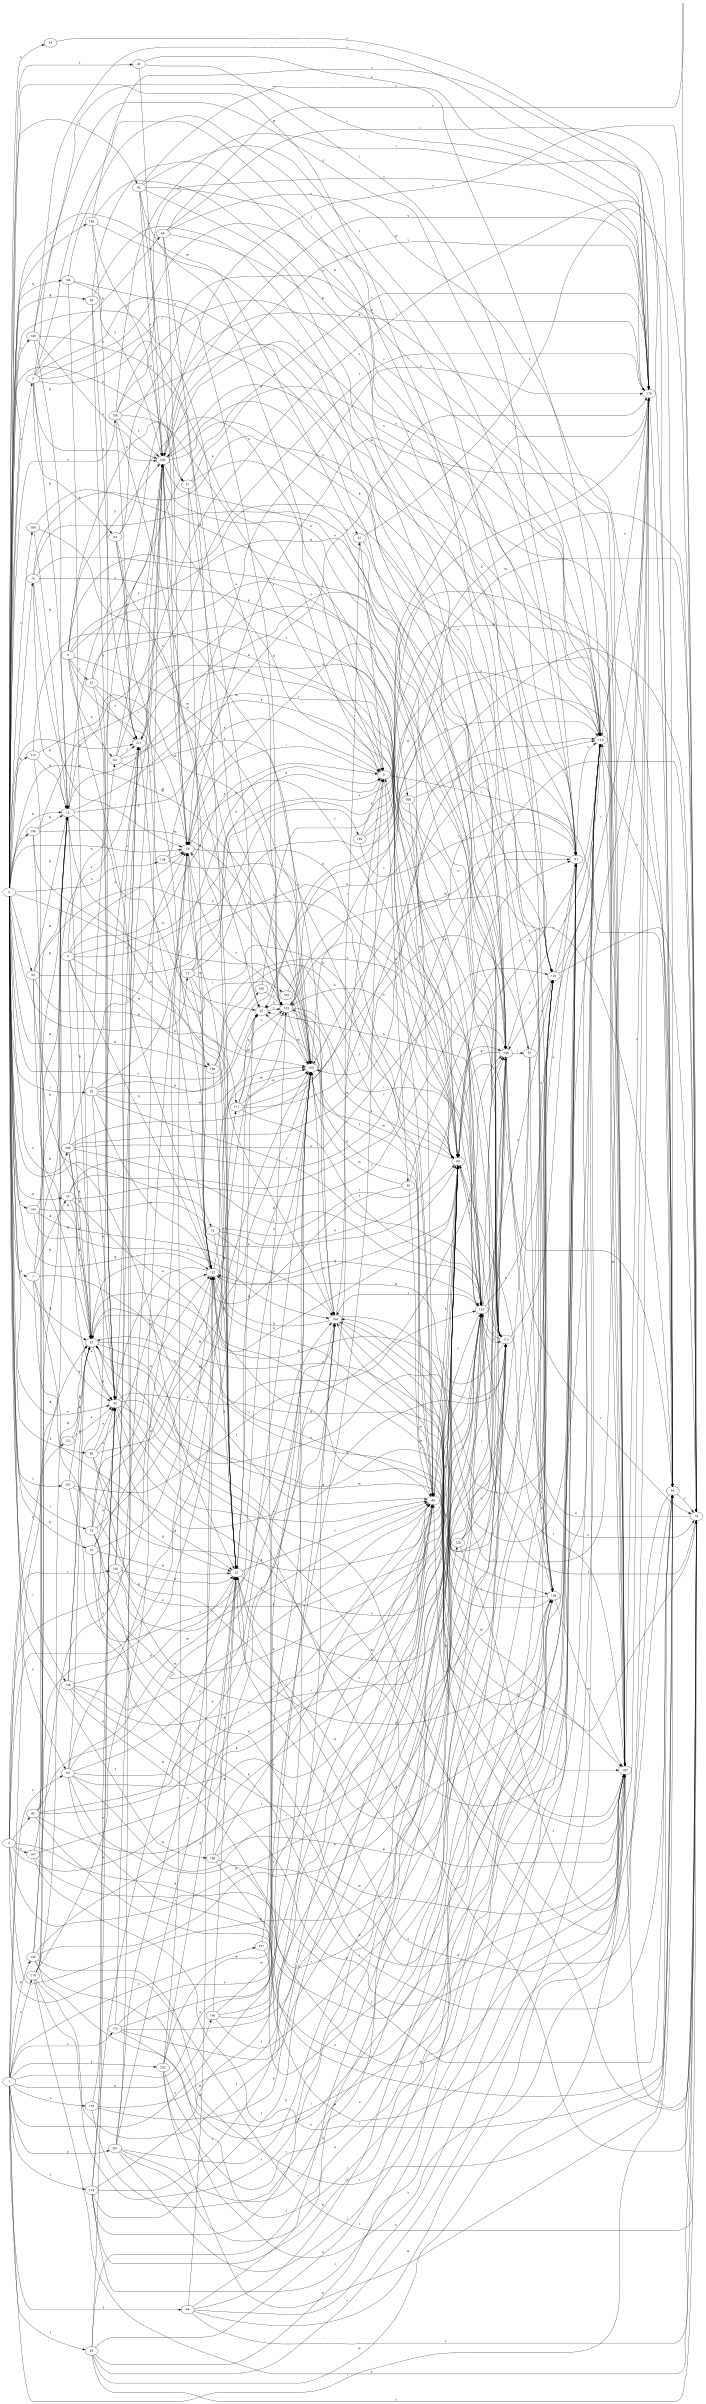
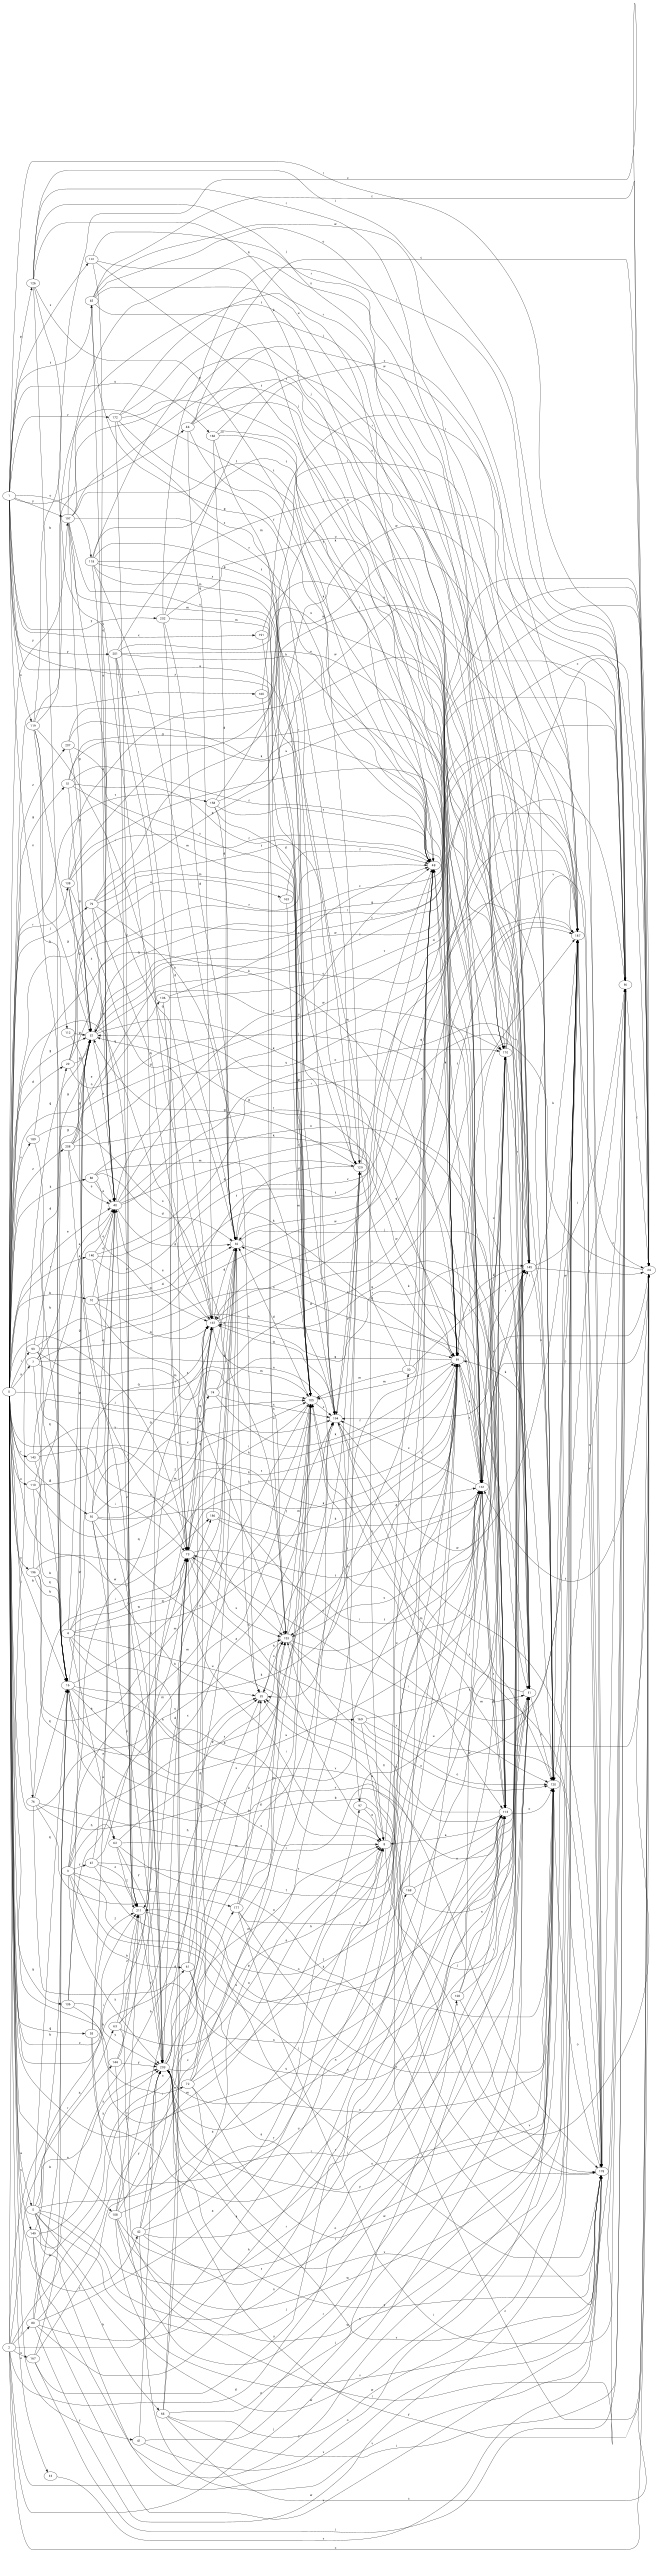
edge "145" -> "51": reversed
edge "93" -> "32": now "93" -> "73"
edge "81" -> "137": reversed
